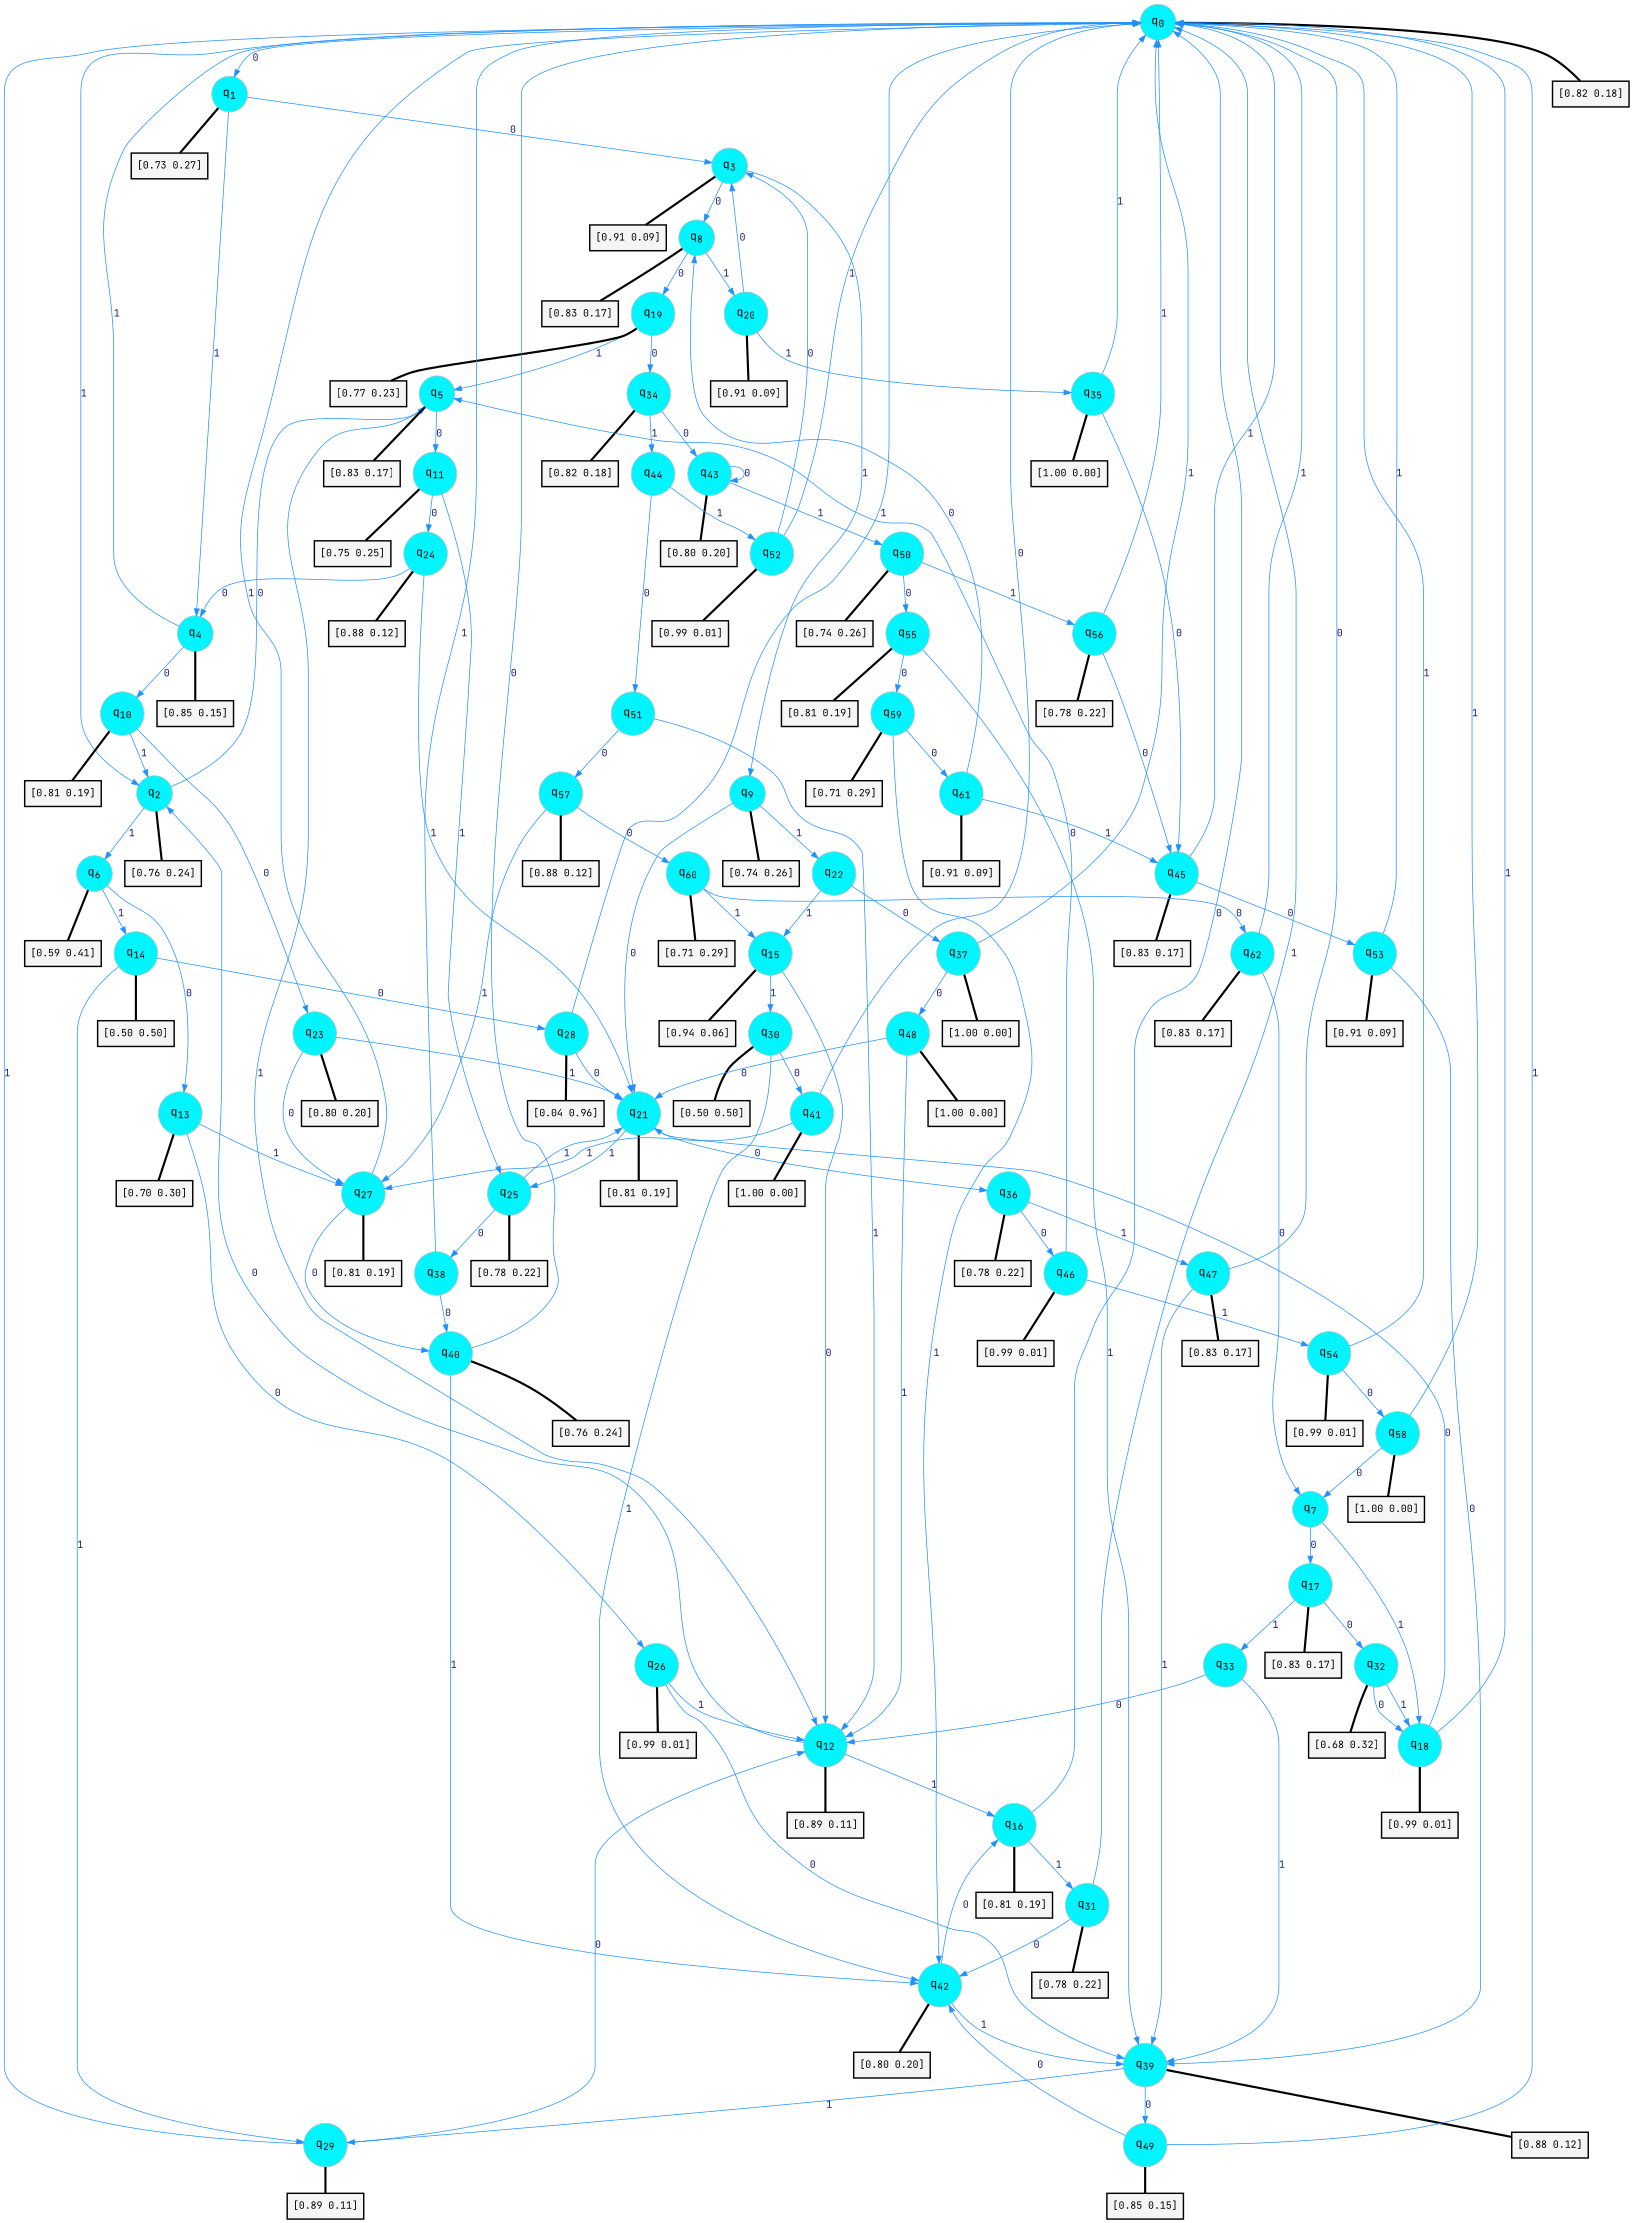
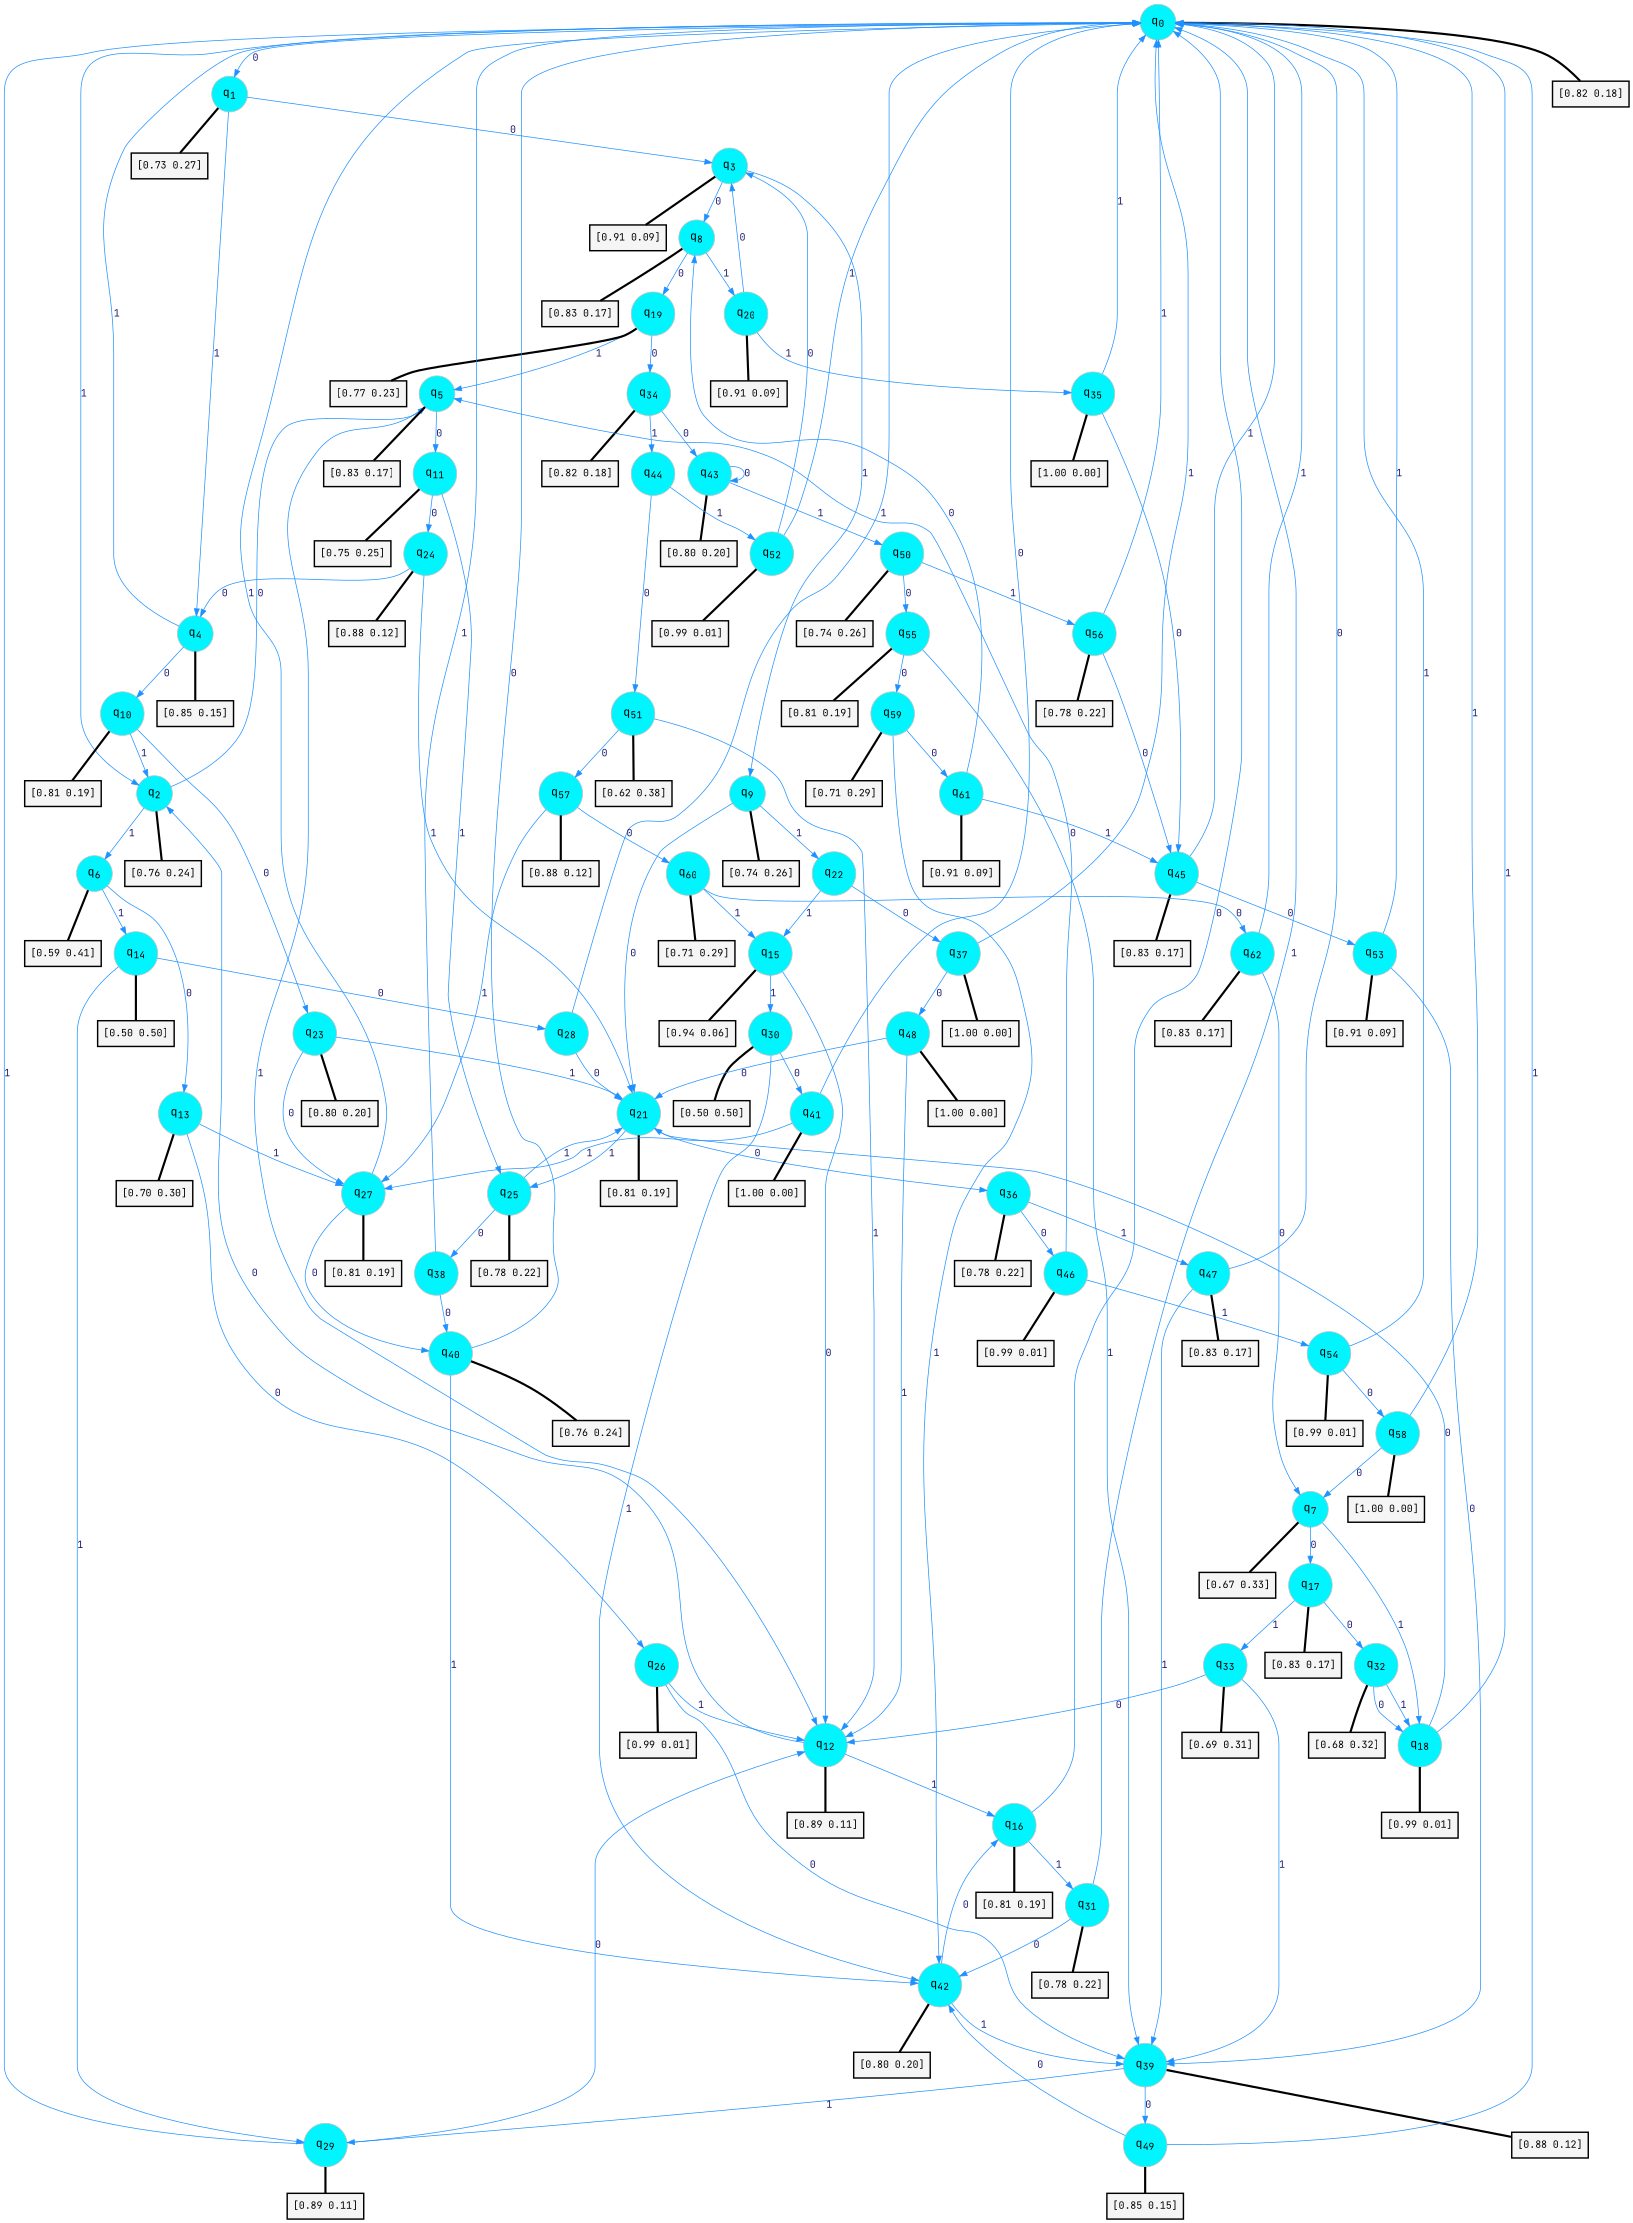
node "[0.62 0.38]": added
node "[0.04 0.96]": removed
node "[0.67 0.33]": added
node "[0.69 0.31]": added
